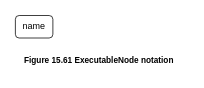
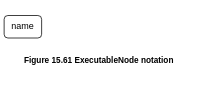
node "name": moved (34, 27) -> (23, 27)
